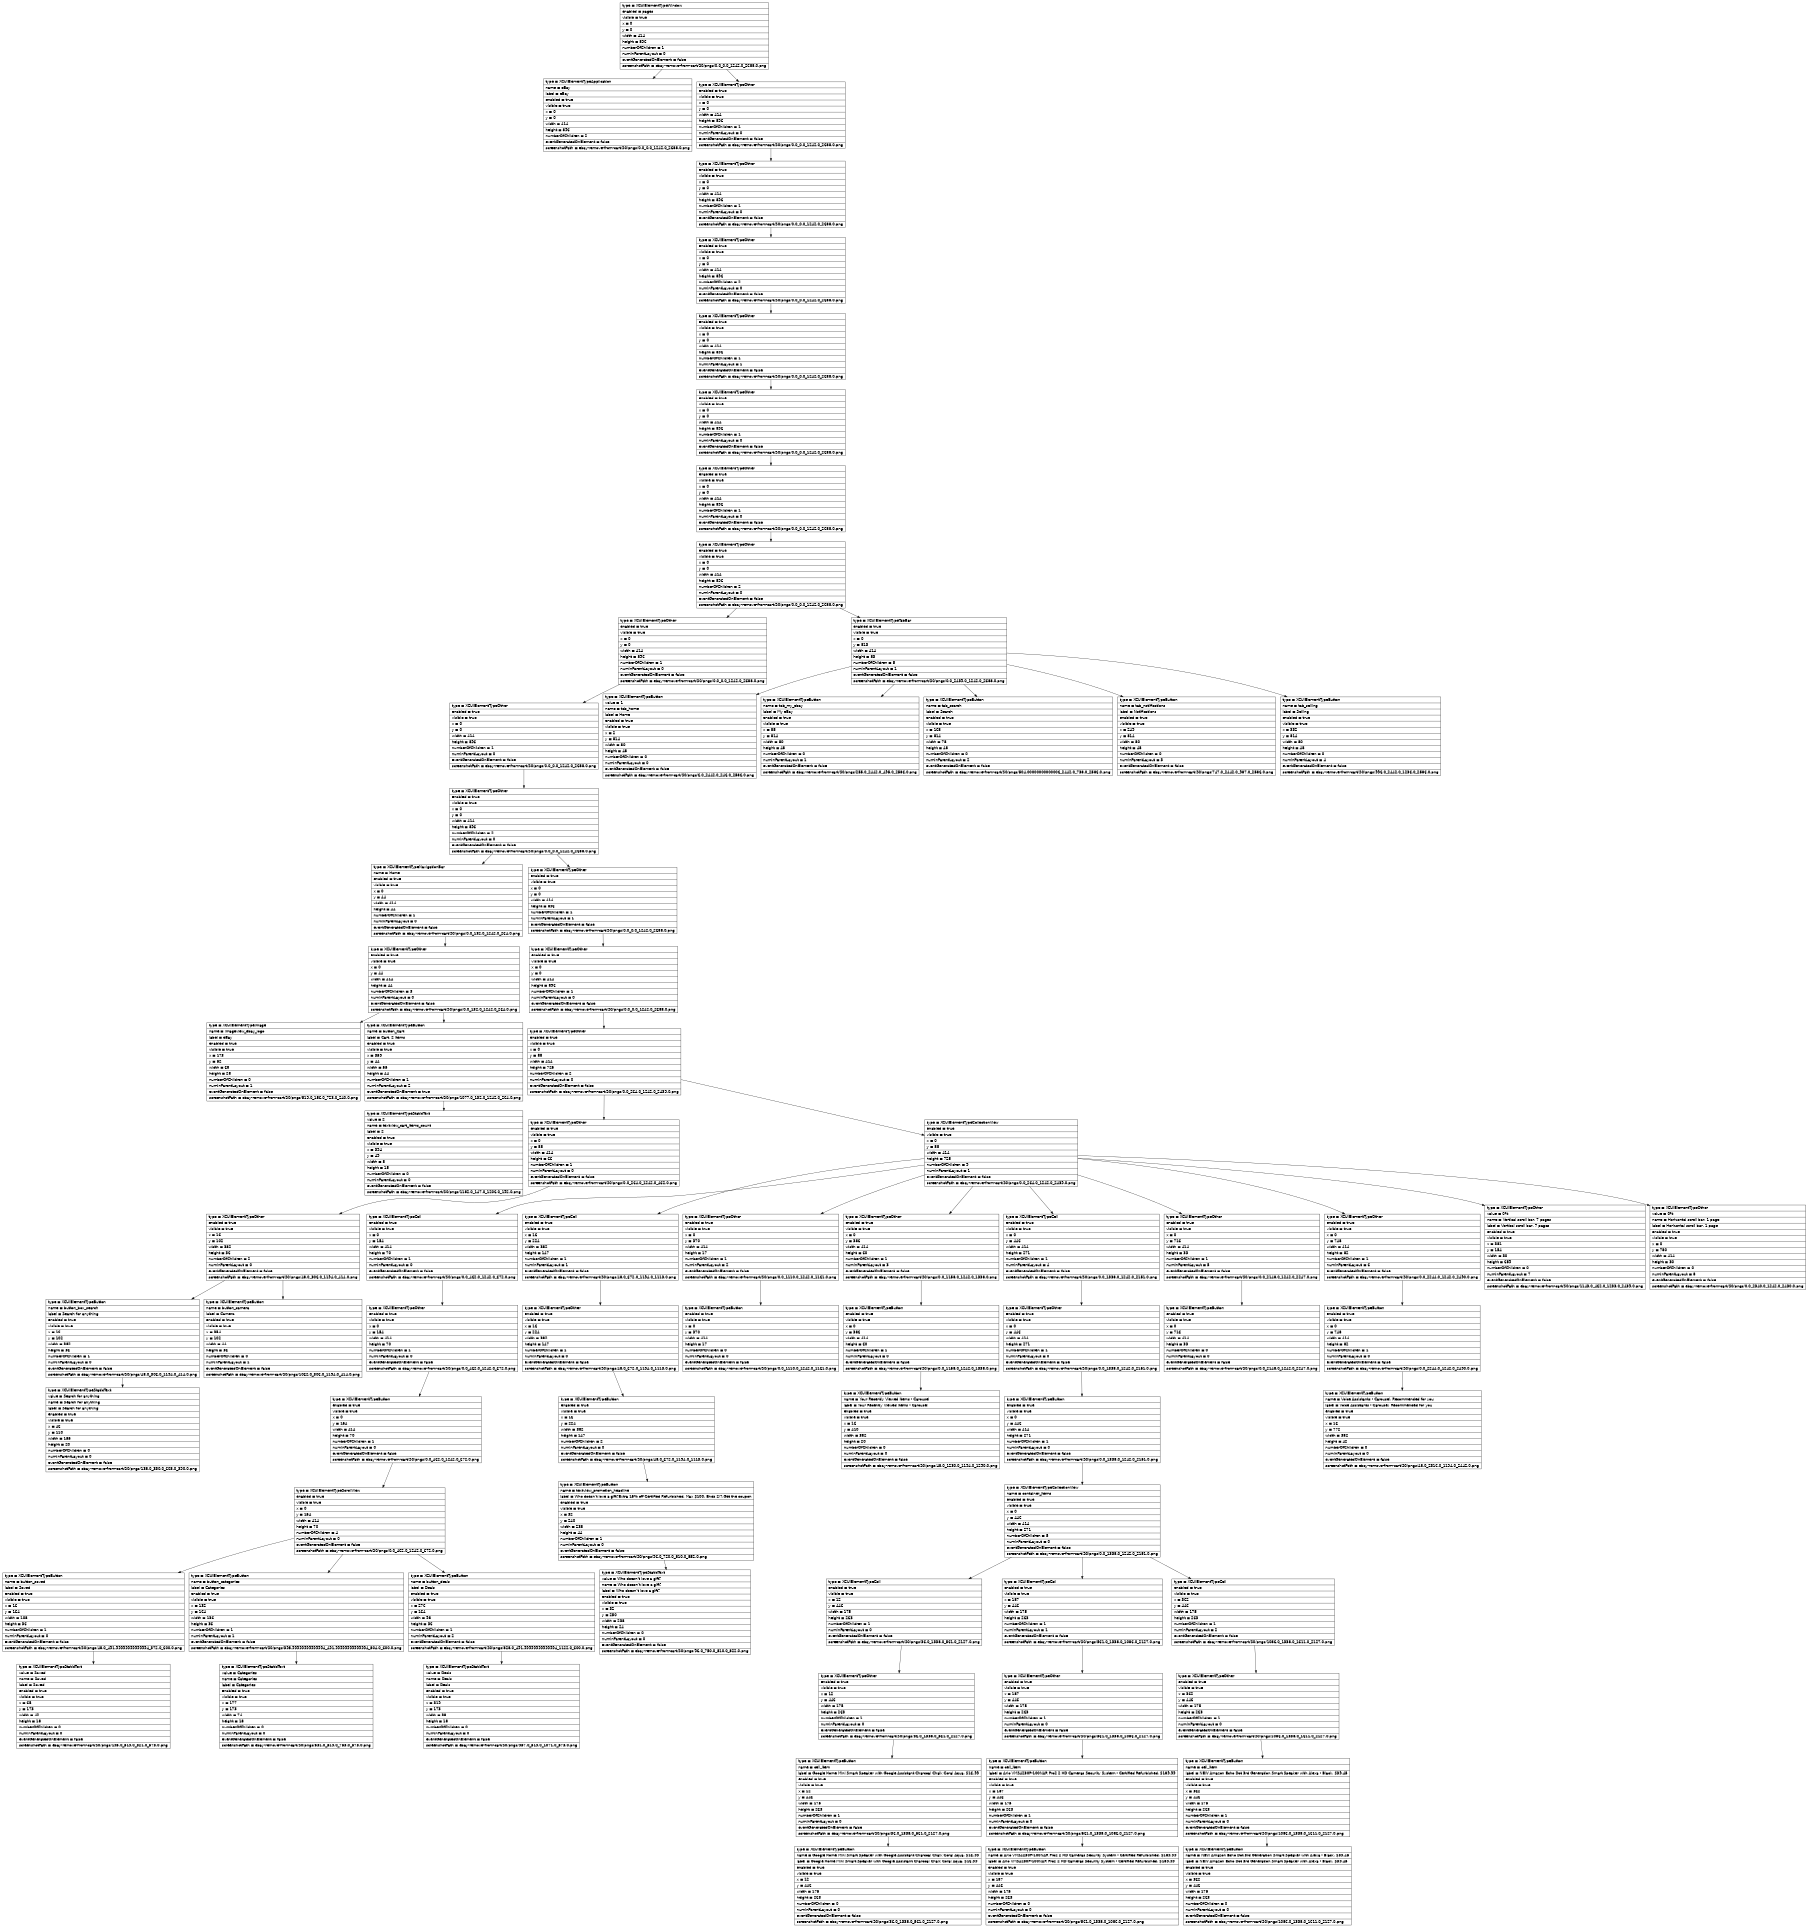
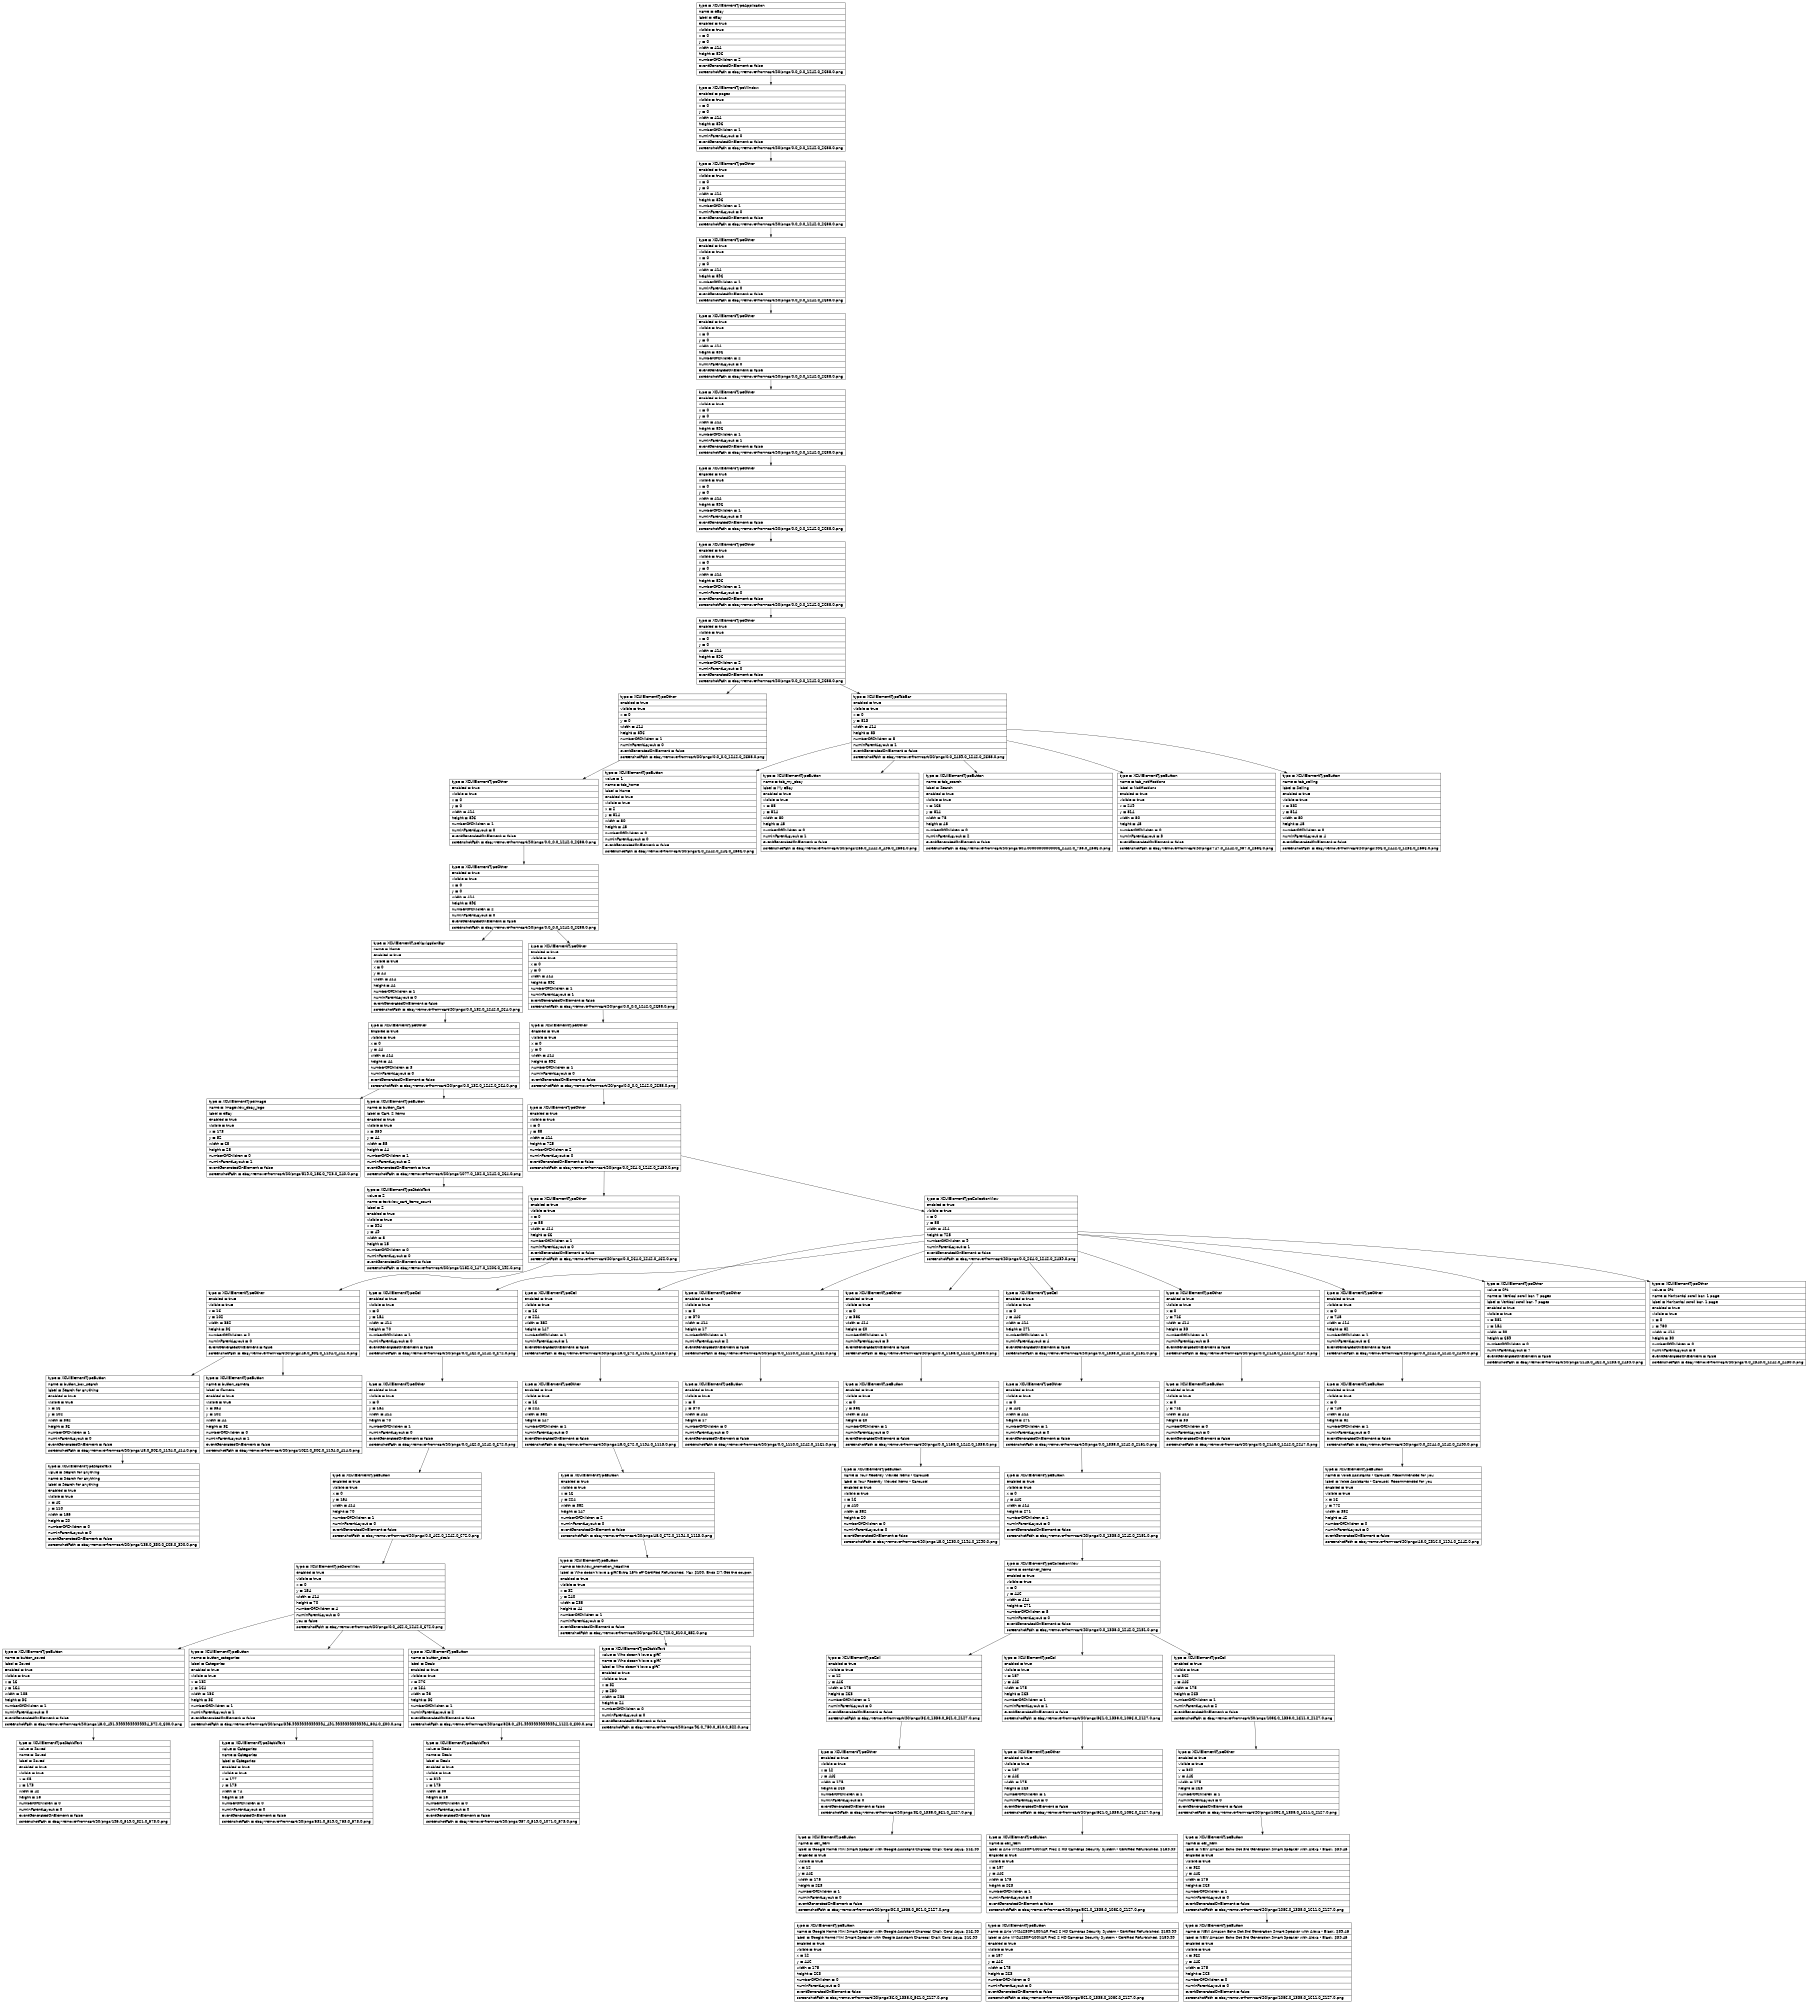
edge "type = XCUIElementTypeWindow" -> "type = XCUIElementTypeApplication": reversed
node "type = XCUIElementTypeScrollView": text "eventGeneratedOnElement = false" -> "you = false"
